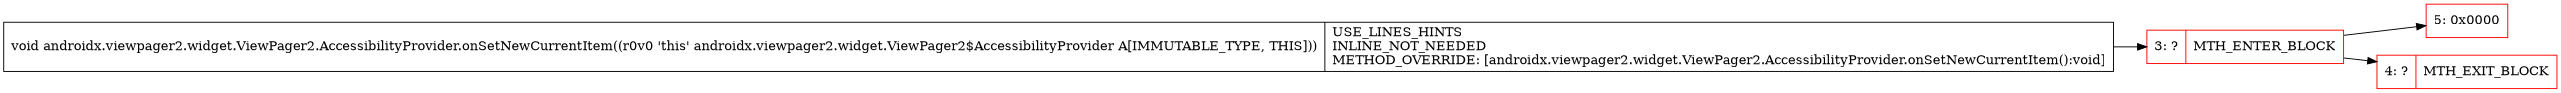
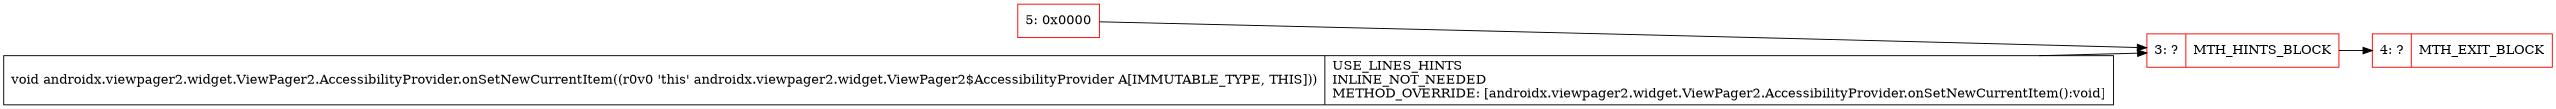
edge "3: ?" -> "5: 0x0000": reversed
node "3: ?": text "MTH_ENTER_BLOCK" -> "MTH_HINTS_BLOCK"
